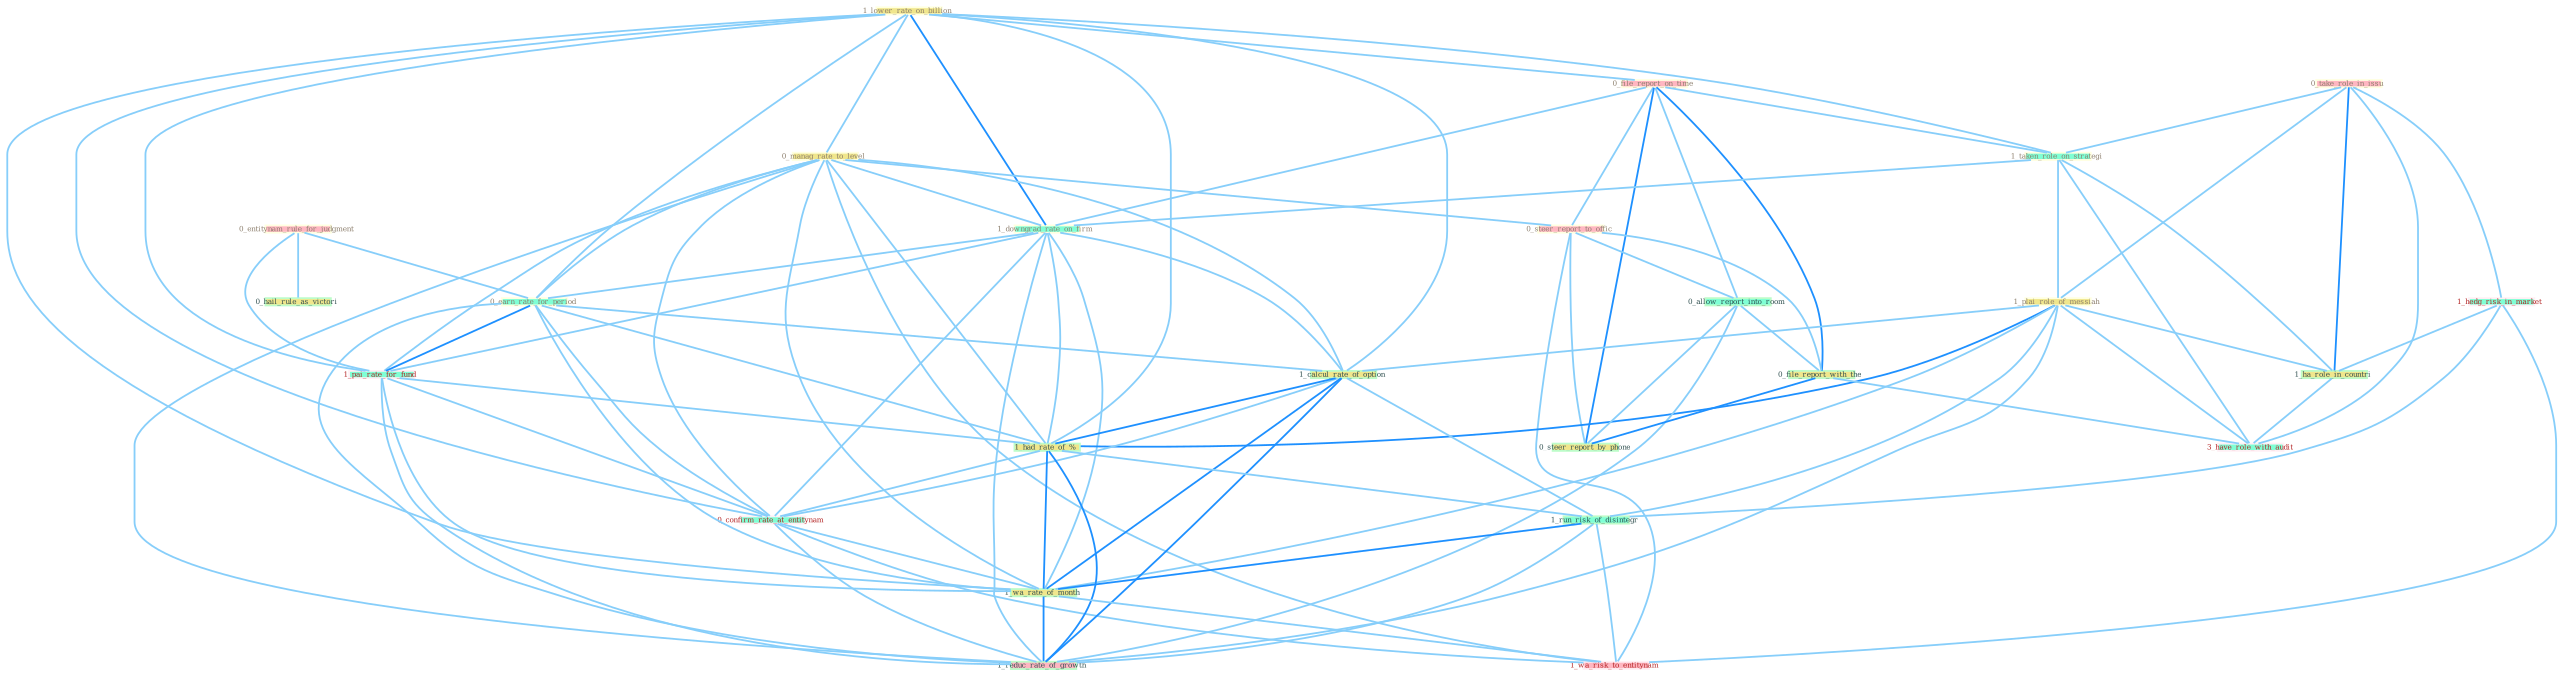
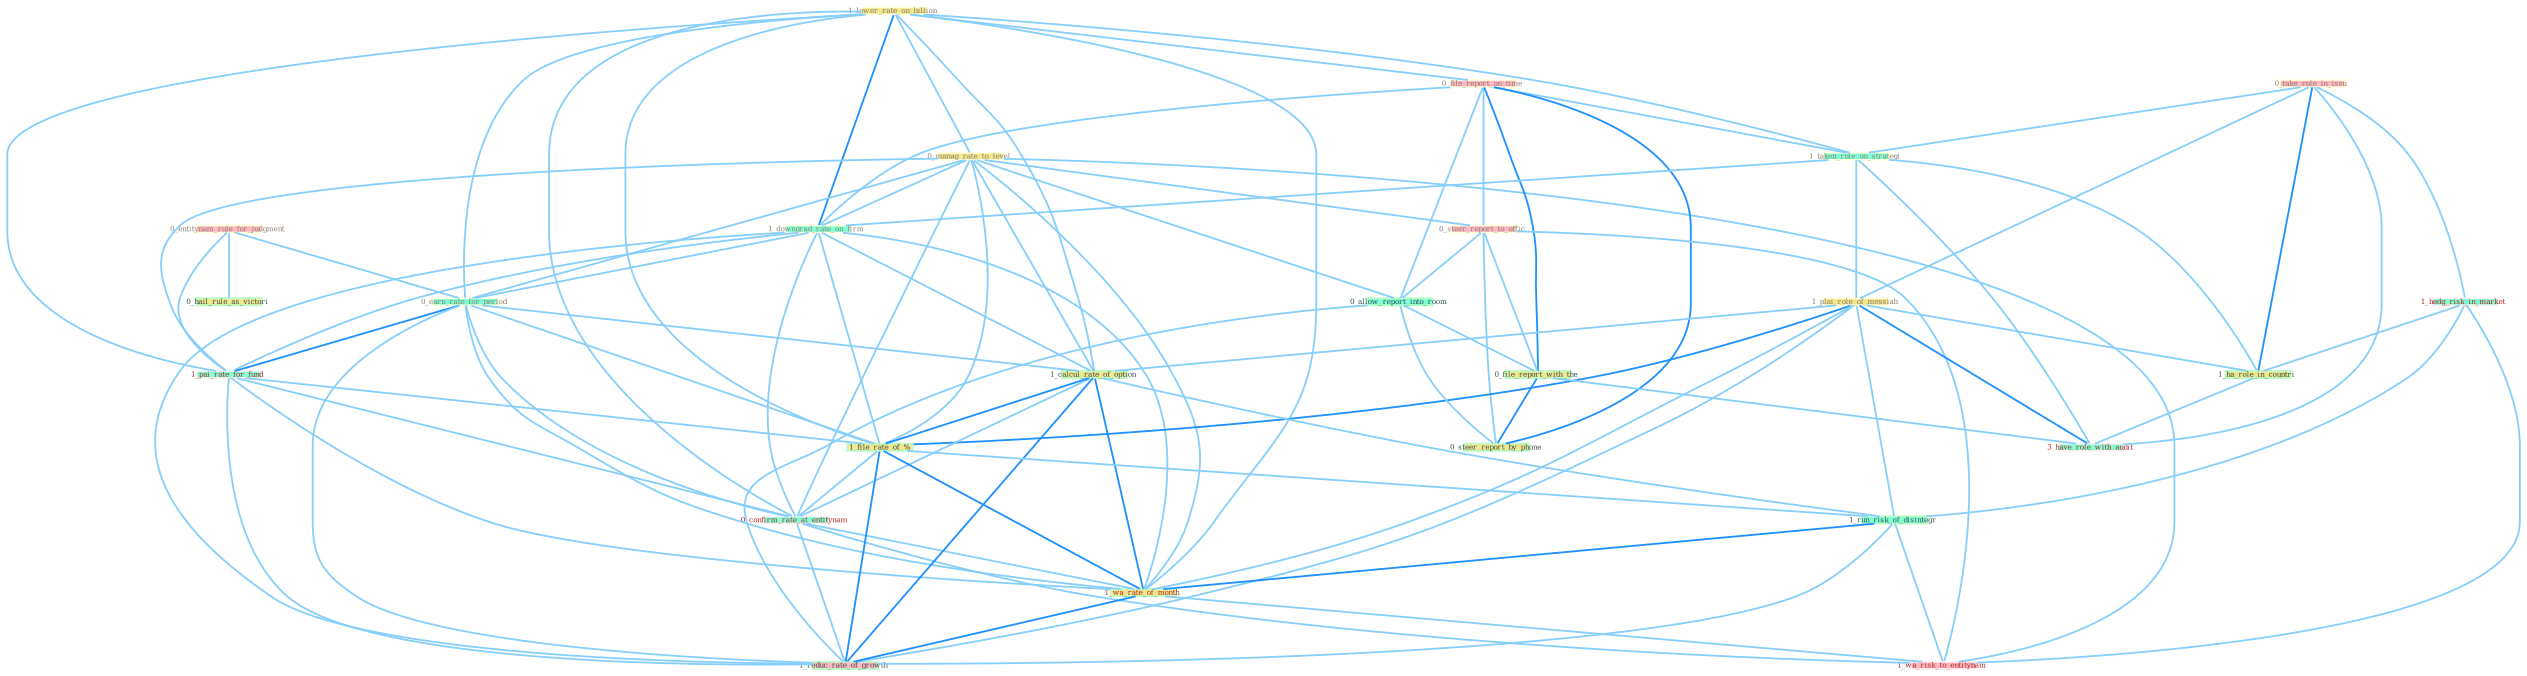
edge "1_plai_role_of_messiah" -- "3_have_role_with_audit": color #87cefa -> #1e90ff
node "1_had_rate_of_%": label "1_had_rate_of_%" -> "1_file_rate_of_%"
edge "0_manag_rate_to_level" -- "1_reduc_rate_of_growth": now "0_manag_rate_to_level" -- "0_allow_report_into_room"
node "1_wa_rate_of_month": fontcolor #2f4f4f -> #b22222
